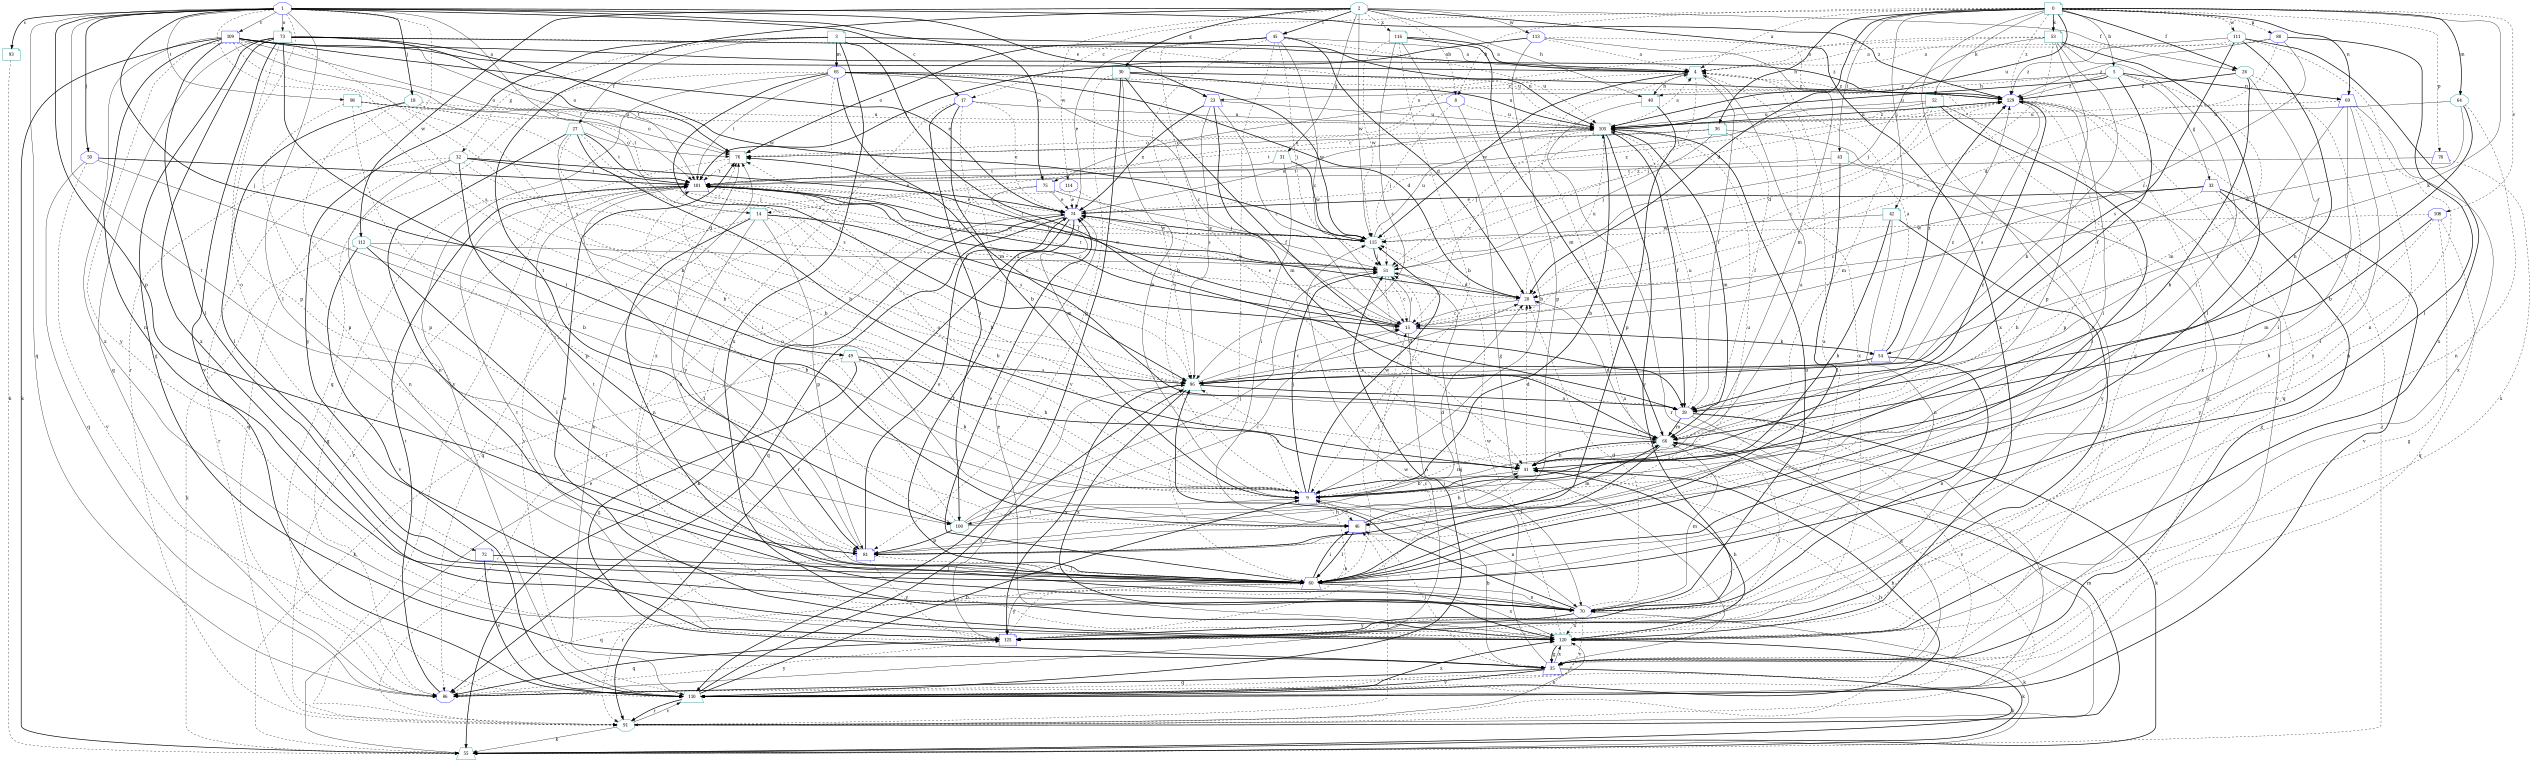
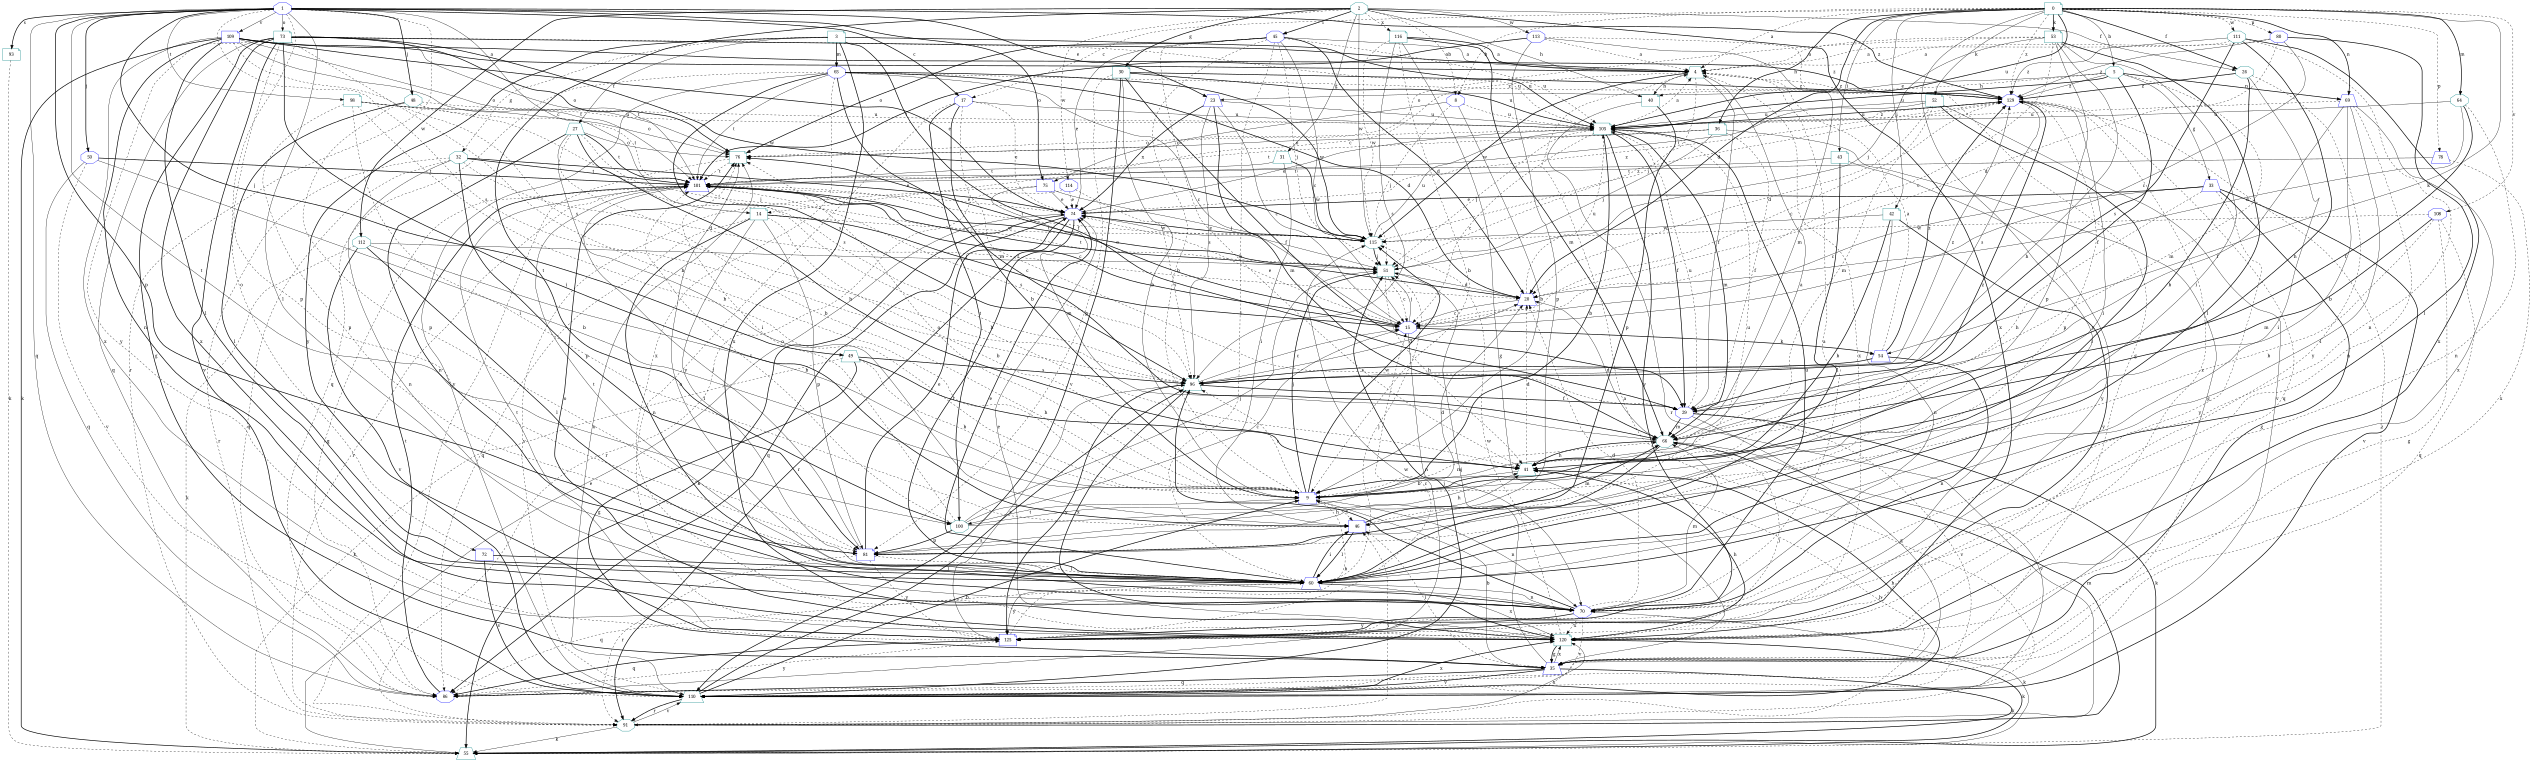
node "18": label "18" -> "48"
edge "96" -> "29": label "a" -> "f"
